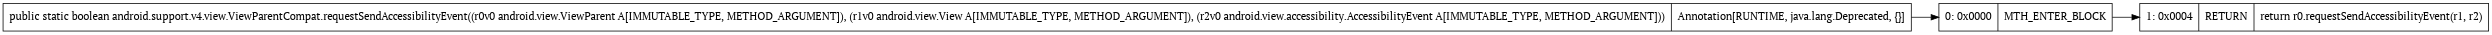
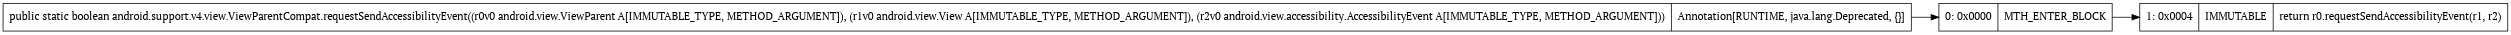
node "1: 0x0004": text "RETURN" -> "IMMUTABLE"
